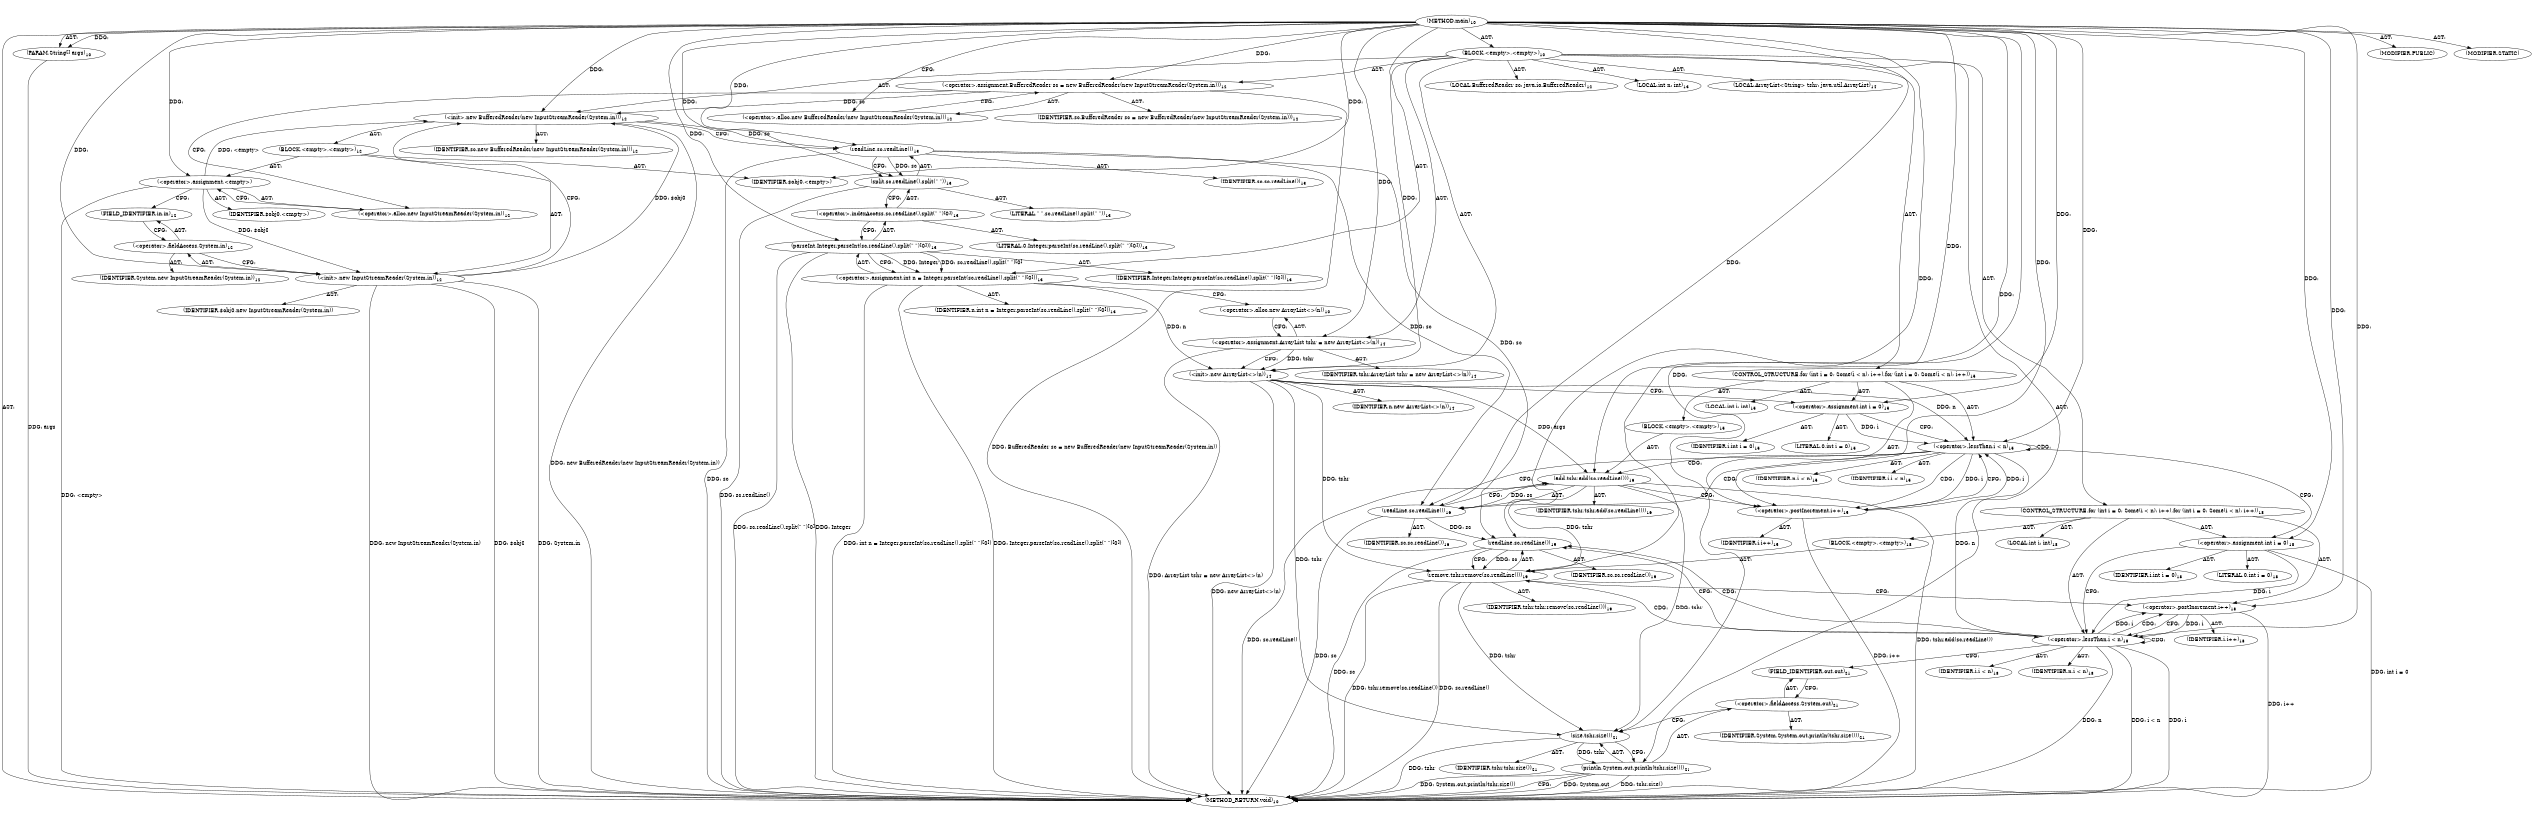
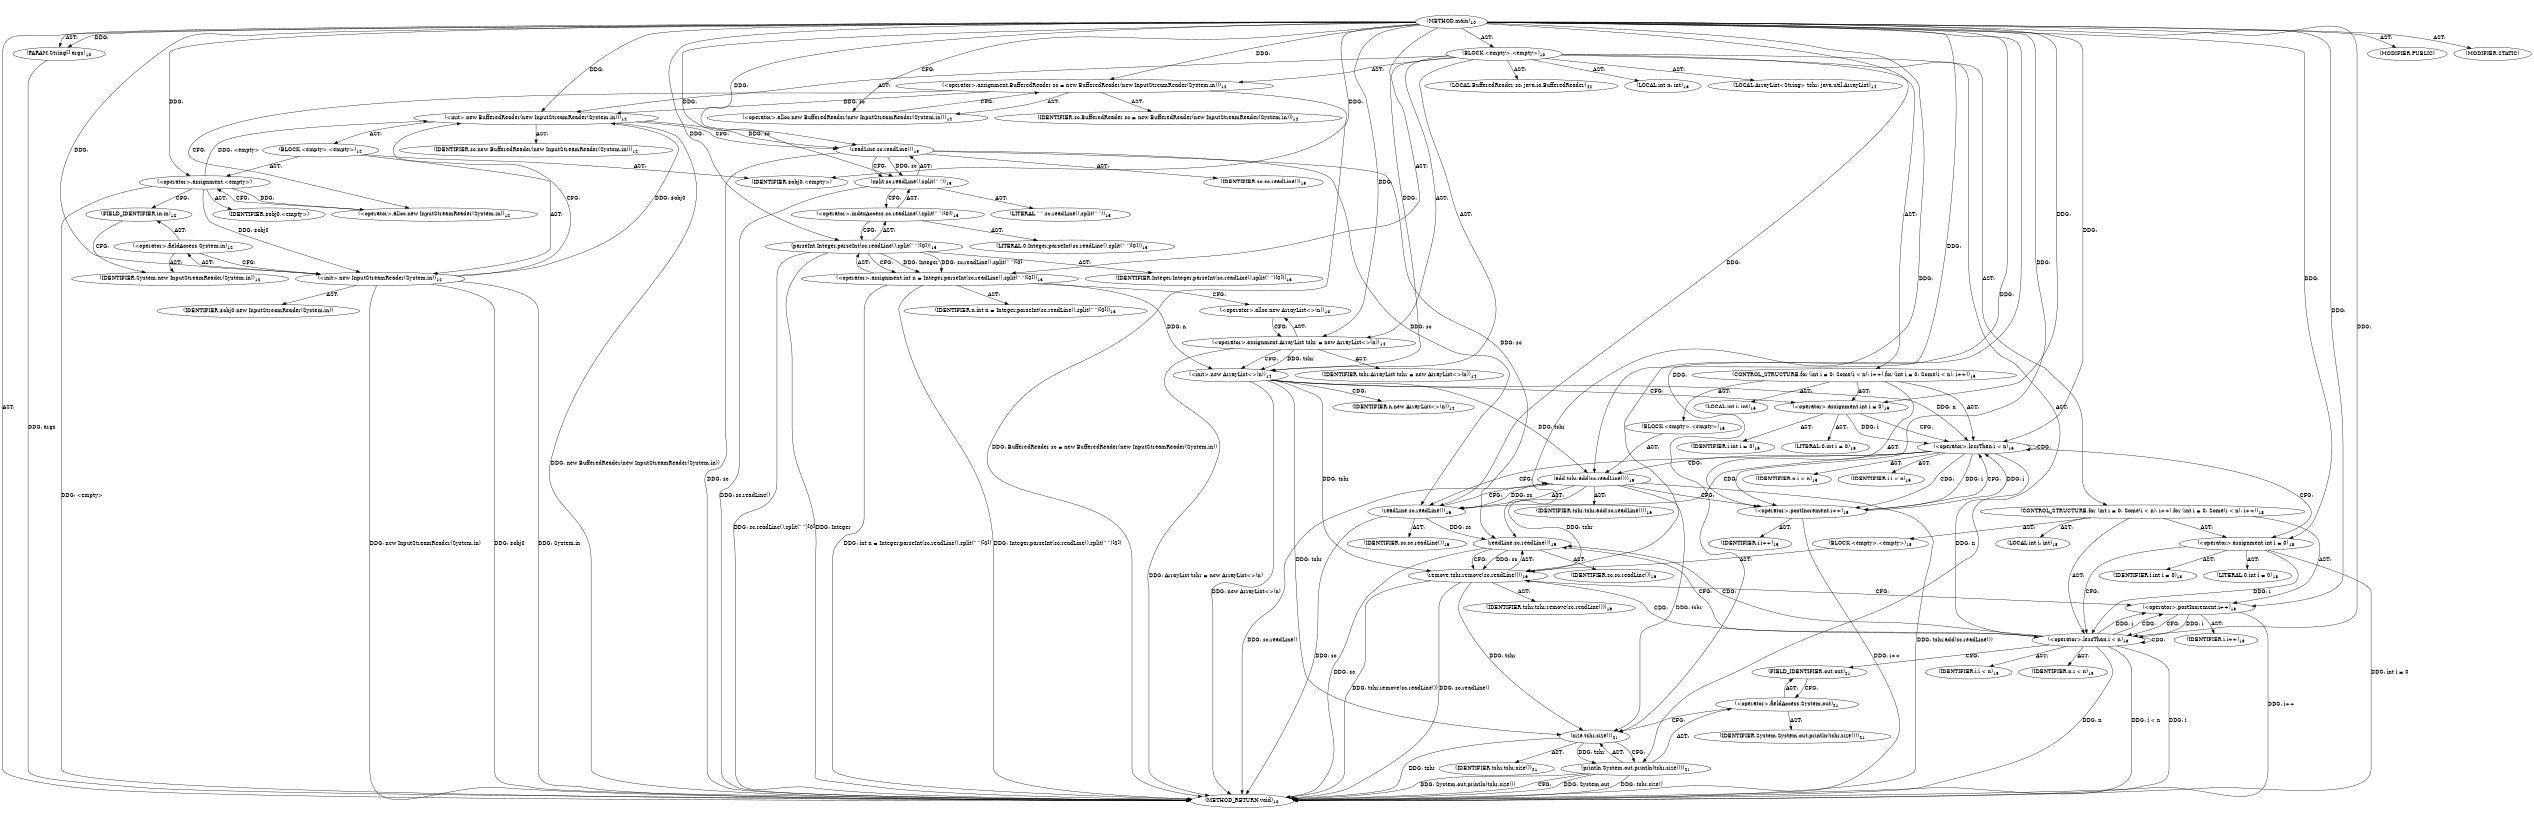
node "(LOCAL,BufferedReader sc: java.io.BufferedReader)": text "12" -> "42"
edge "(<operator>.assignment,<empty>)" -> "(<operator>.alloc,new InputStreamReader(System.in))": label "AST: " -> "DDG: "
edge "(FIELD_IDENTIFIER,in,in)" -> "(<operator>.fieldAccess,System.in)": now "(FIELD_IDENTIFIER,in,in)" -> "(IDENTIFIER,System,new InputStreamReader(System.in))"
edge "(<init>,new ArrayList<>(n))" -> "(IDENTIFIER,n,new ArrayList<>(n))": label "AST: " -> "CDG: "
edge "(<init>,new ArrayList<>(n))" -> "(add,tshr.add(sc.readLine()))": label "DDG: args" -> "DDG: tshr"
